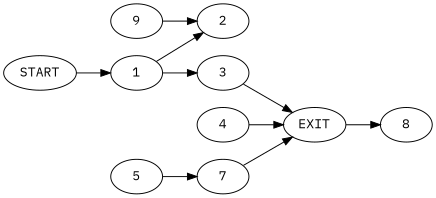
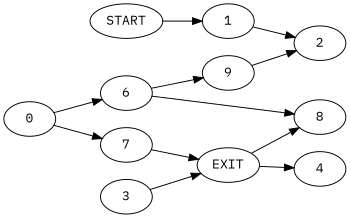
edge "1" -> "3": removed
node "6": added
edge "4" -> "EXIT": reversed
node "5": label "5" -> "0"
